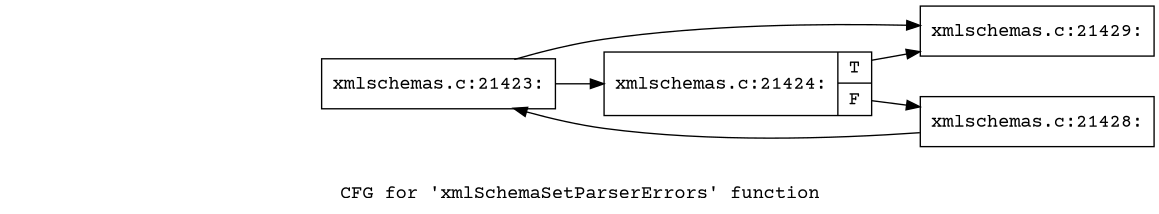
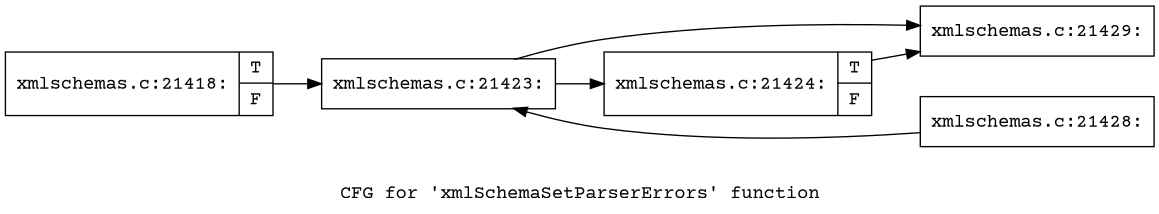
node "xmlschemas.c:21418:": added
edge "xmlschemas.c:21424:" -> "xmlschemas.c:21428:": removed
